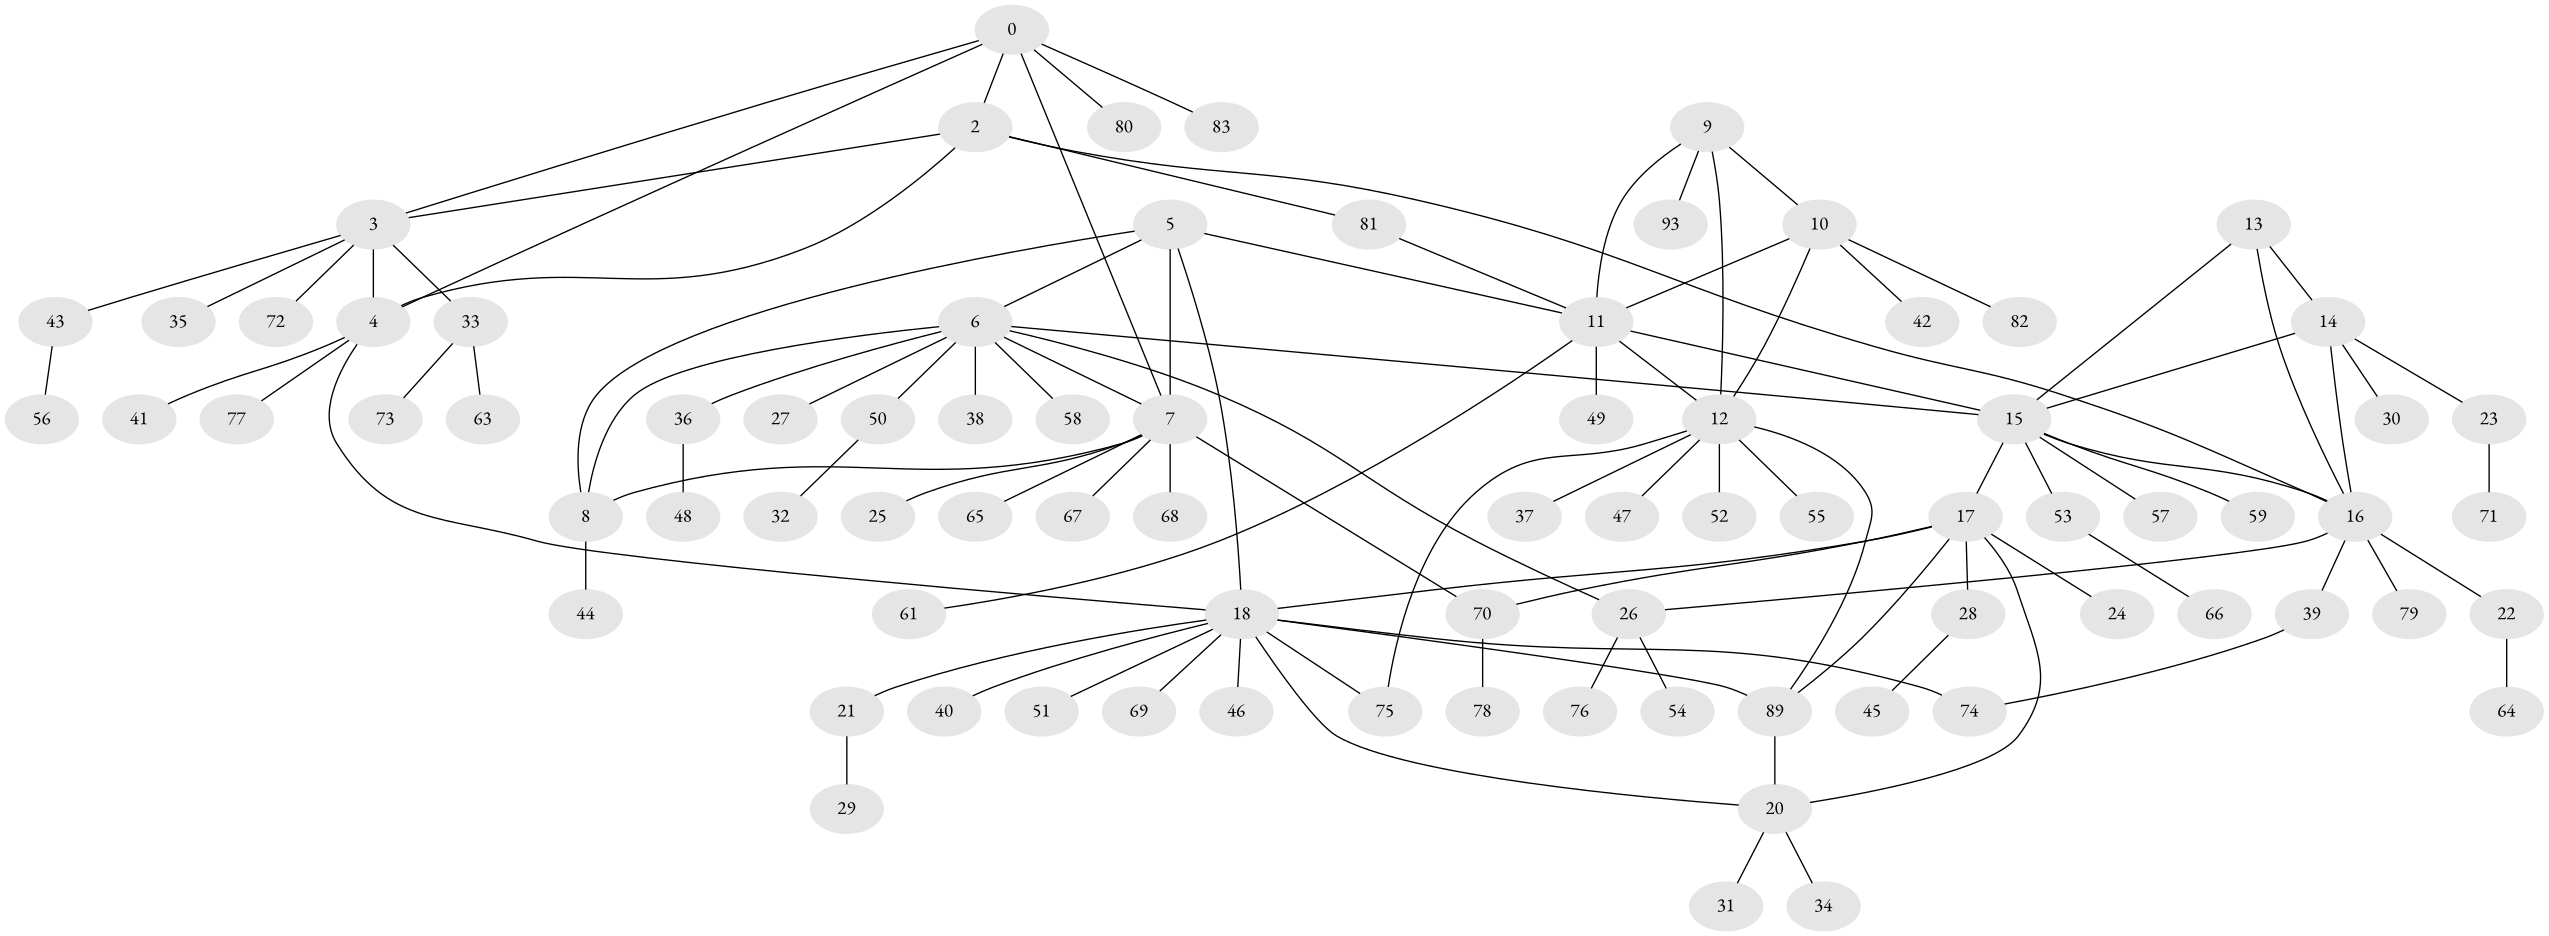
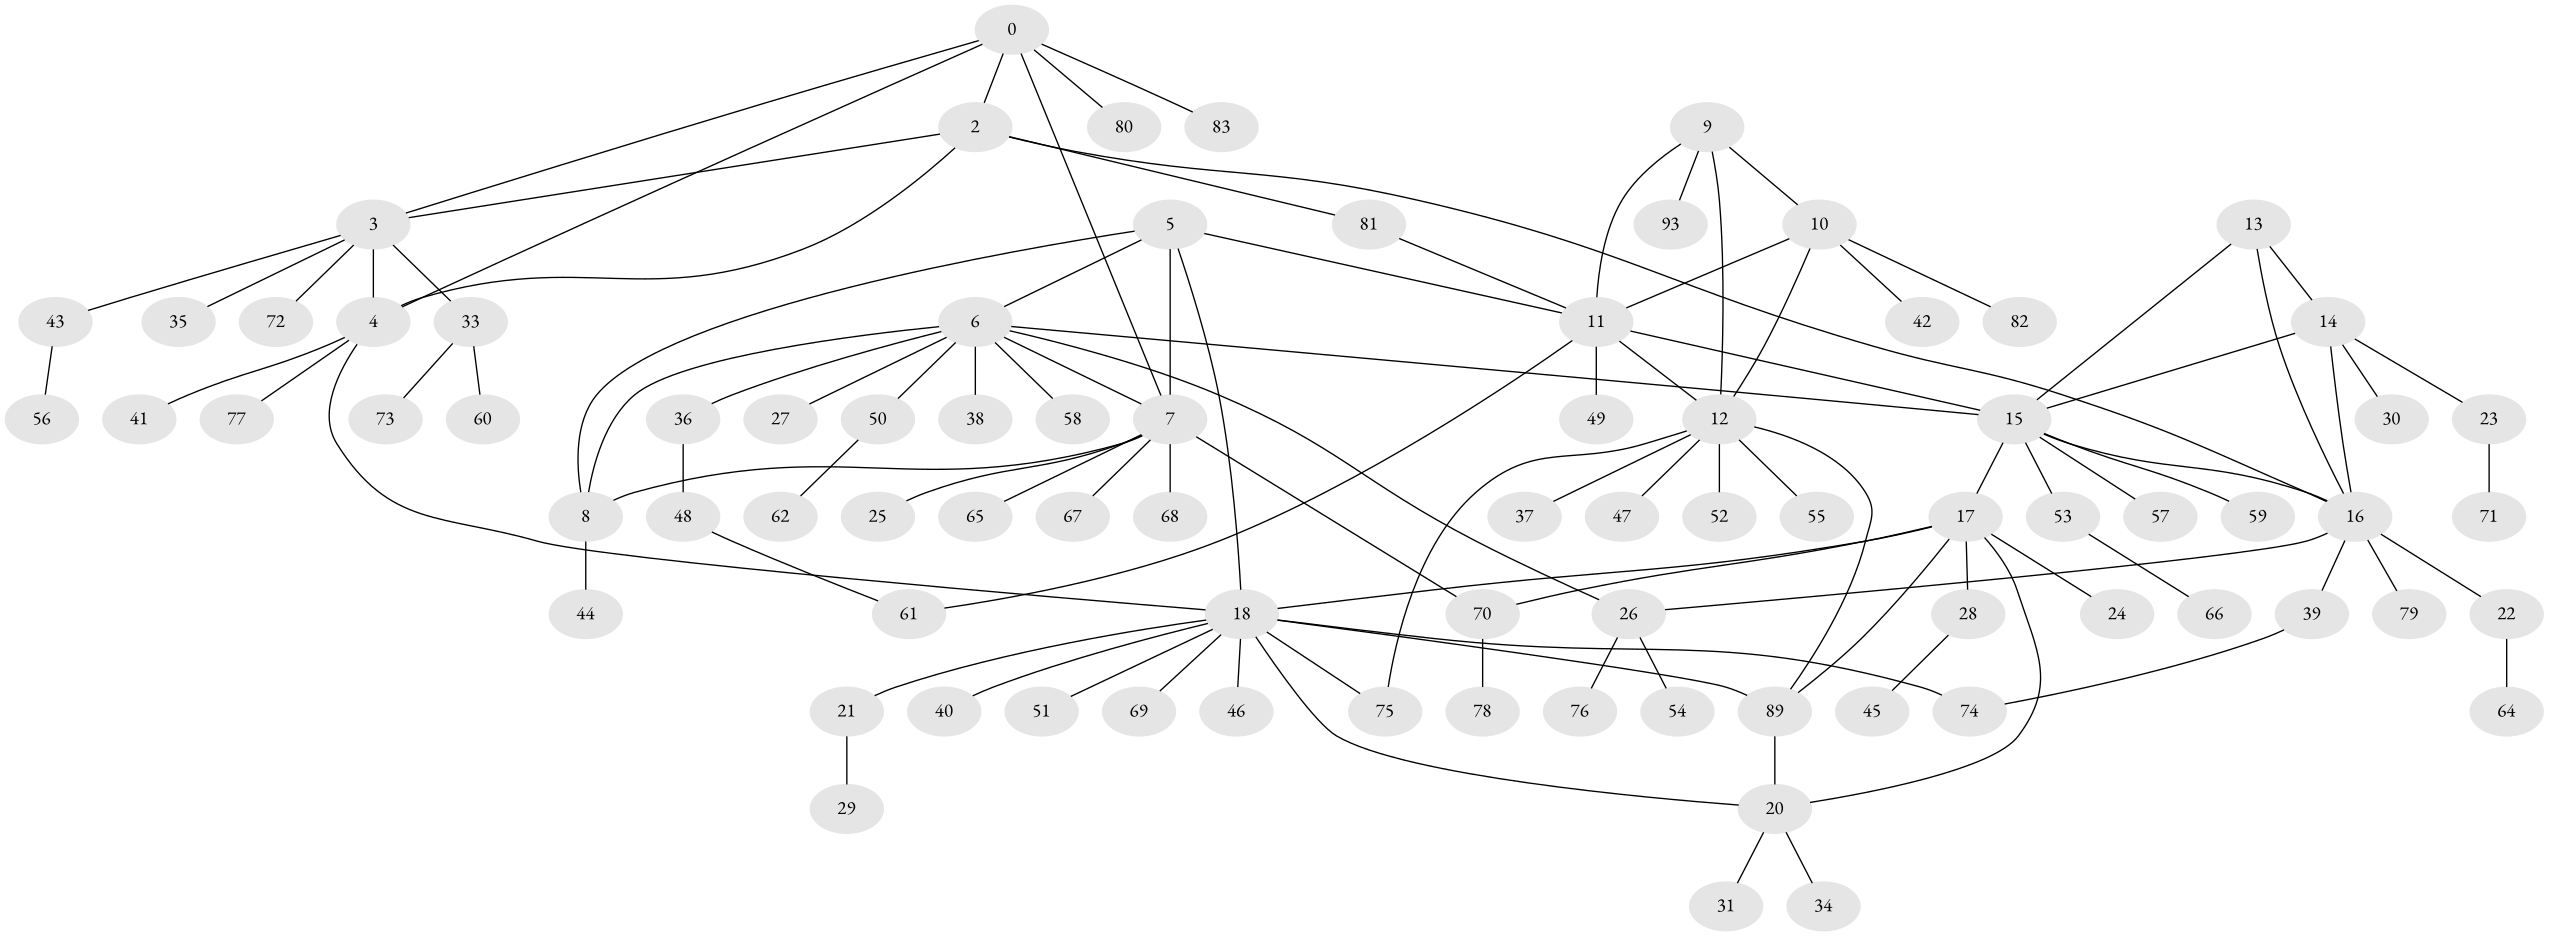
node "63": label "63" -> "60"
node "32": label "32" -> "62"
edge "48" -- "61": added
